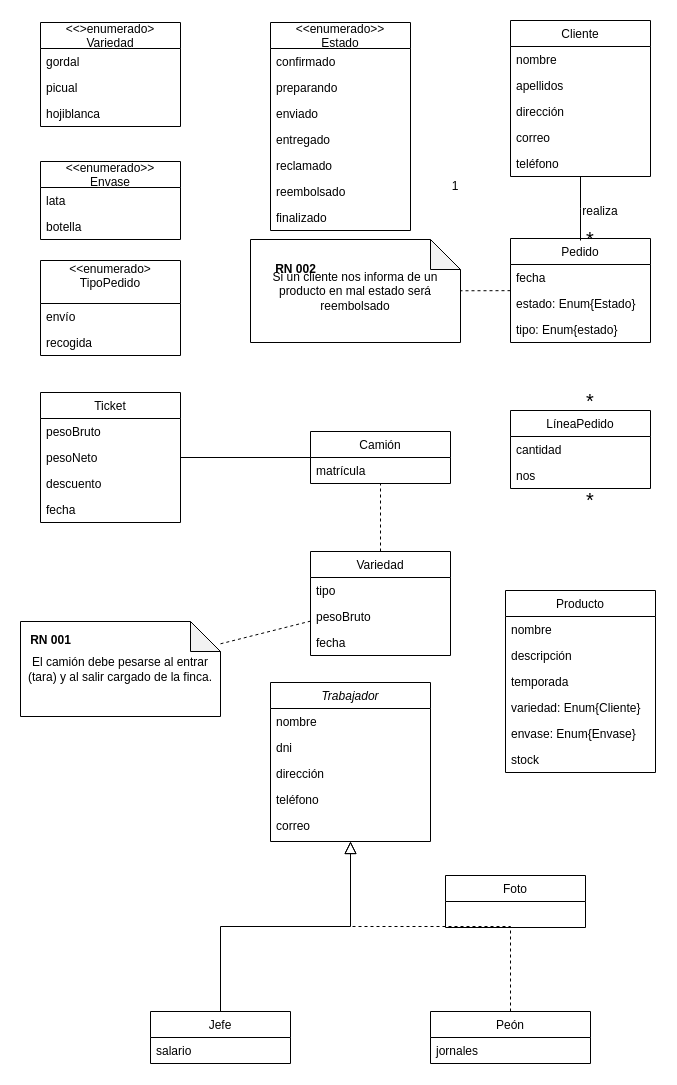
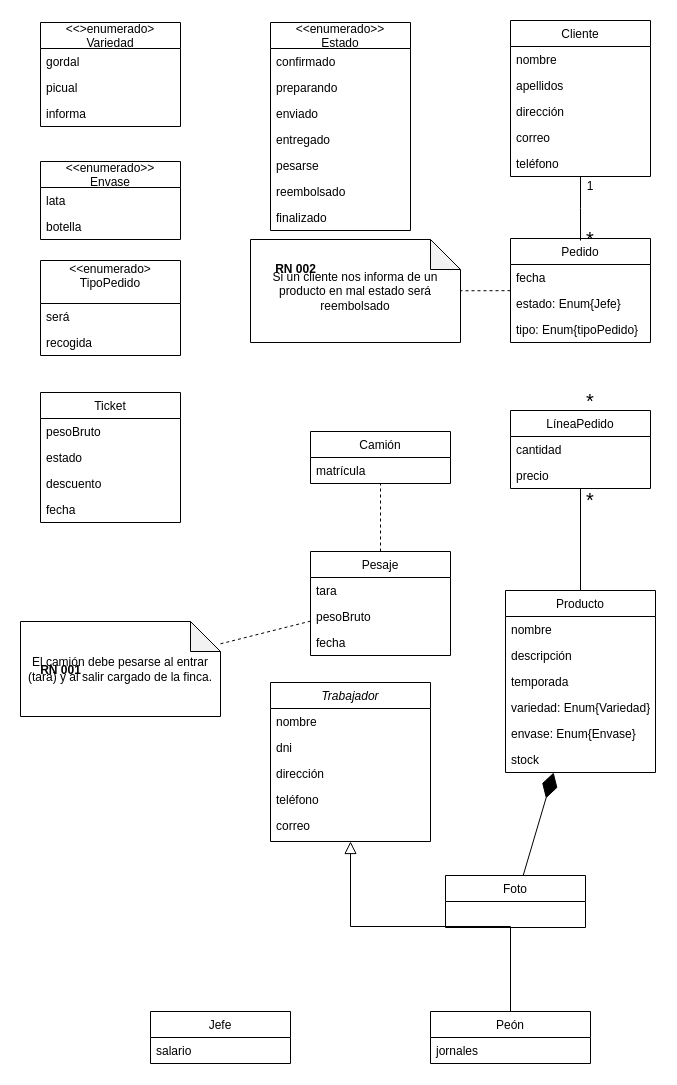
node "hojiblanca": label "hojiblanca" -> "informa"
node "reclamado": label "reclamado" -> "pesarse"
node "1": moved (456, 187) -> (591, 187)
node "realiza": removed
node "estado: Enum{Estado}": label "estado: Enum{Estado}" -> "estado: Enum{Jefe}"
node "envío": label "envío" -> "será"
node "tipo: Enum{estado}": label "tipo: Enum{estado}" -> "tipo: Enum{tipoPedido}"
node "pesoNeto": label "pesoNeto" -> "estado"
edge "Ticket" -- "Camión": removed
node "nos": label "nos" -> "precio"
edge "LíneaPedido" -- "Producto": added
node "Variedad": label "Variedad" -> "Pesaje"
node "tipo": label "tipo" -> "tara"
node "RN 001": moved (51, 641) -> (61, 671)
node "variedad: Enum{Cliente}": label "variedad: Enum{Cliente}" -> "variedad: Enum{Variedad}"
edge "Foto" -> "Producto": added
edge "Jefe" -> "Trabajador": removed
edge "Peón" -> "Trabajador": style dashed -> solid
